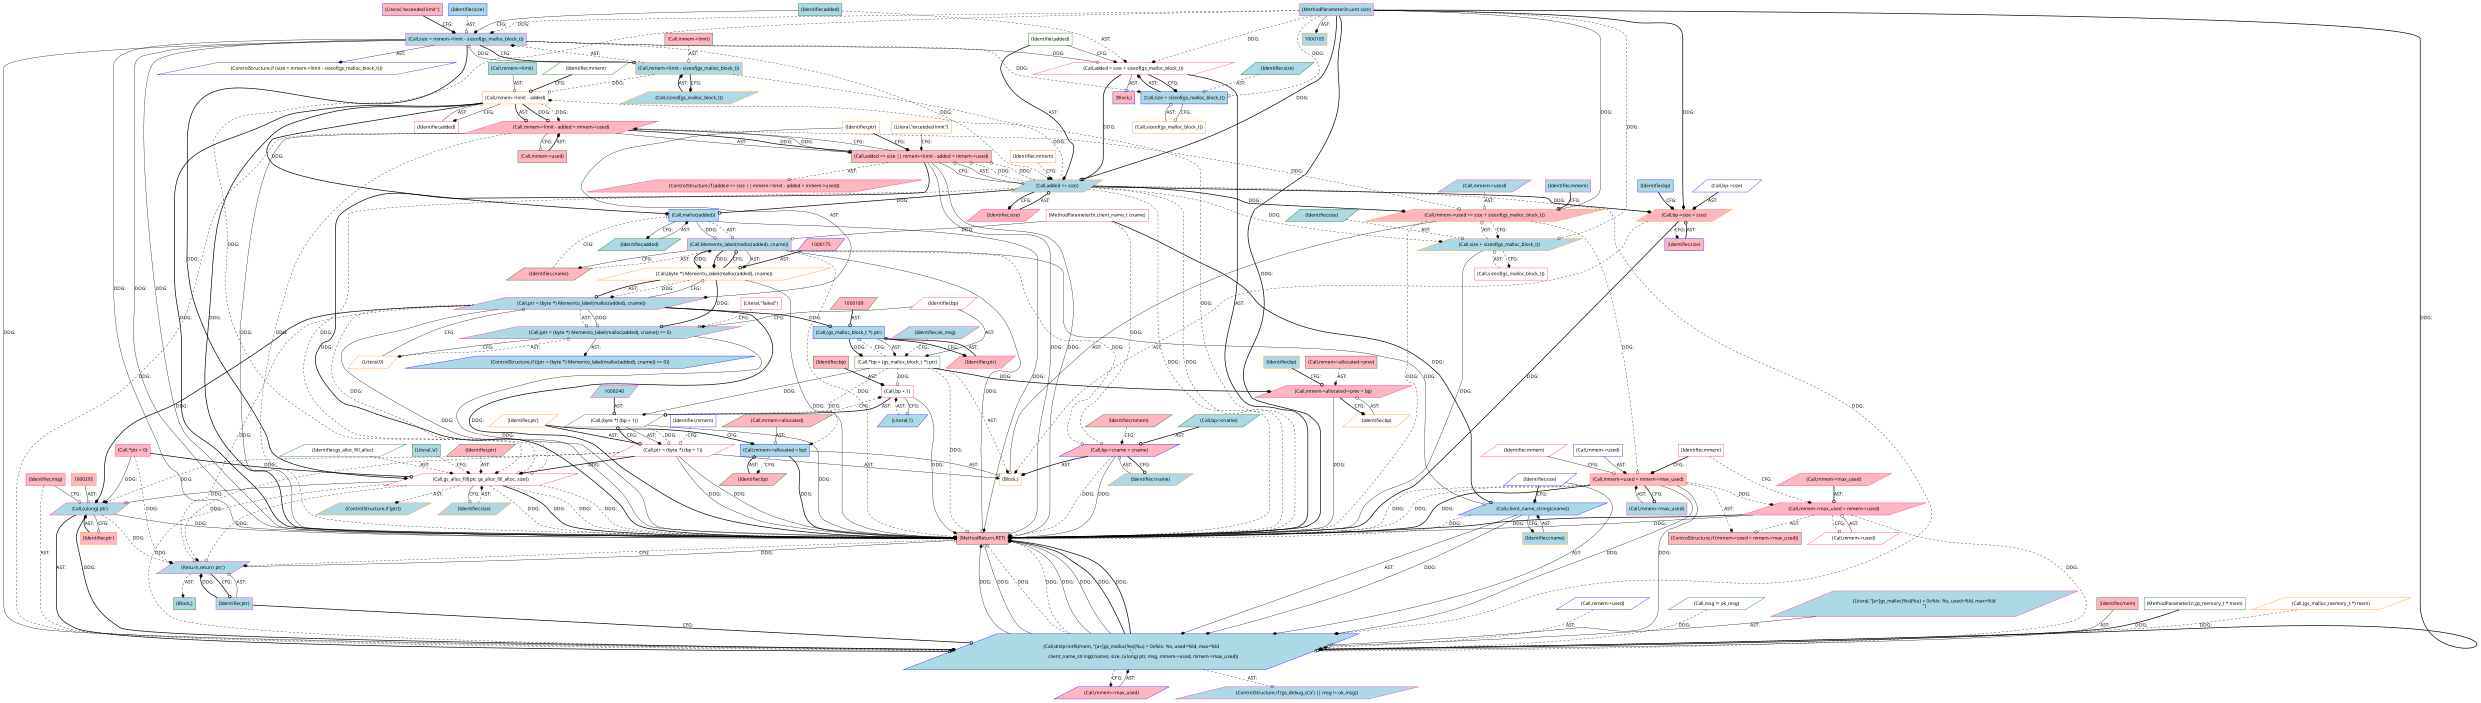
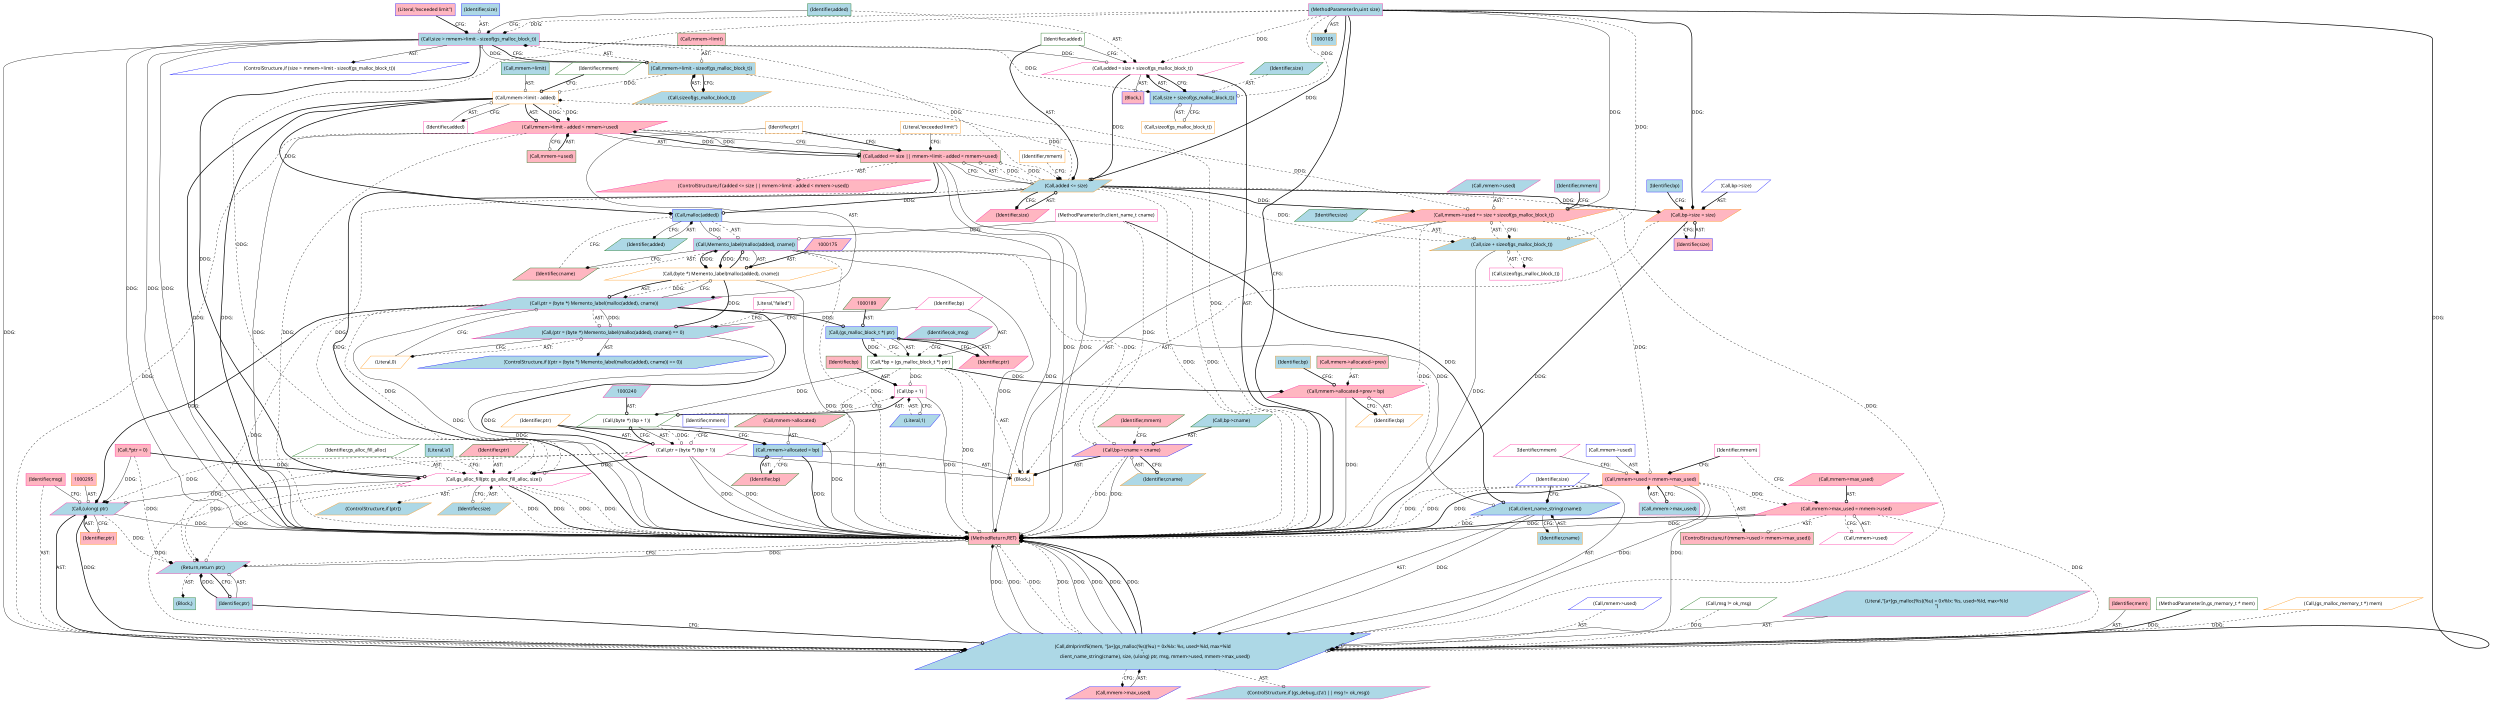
edge "(MethodParameterIn,uint size)" -> "(MethodReturn,RET)": label "DDG: " -> "CFG: "
